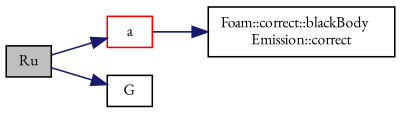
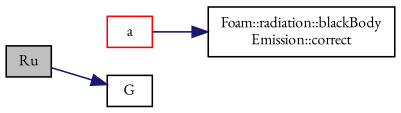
node "Foam::correct::blackBody Emission::correct": label "Foam::correct::blackBody Emission::correct" -> "Foam::radiation::blackBody Emission::correct"
edge "Ru" -> "a": removed
